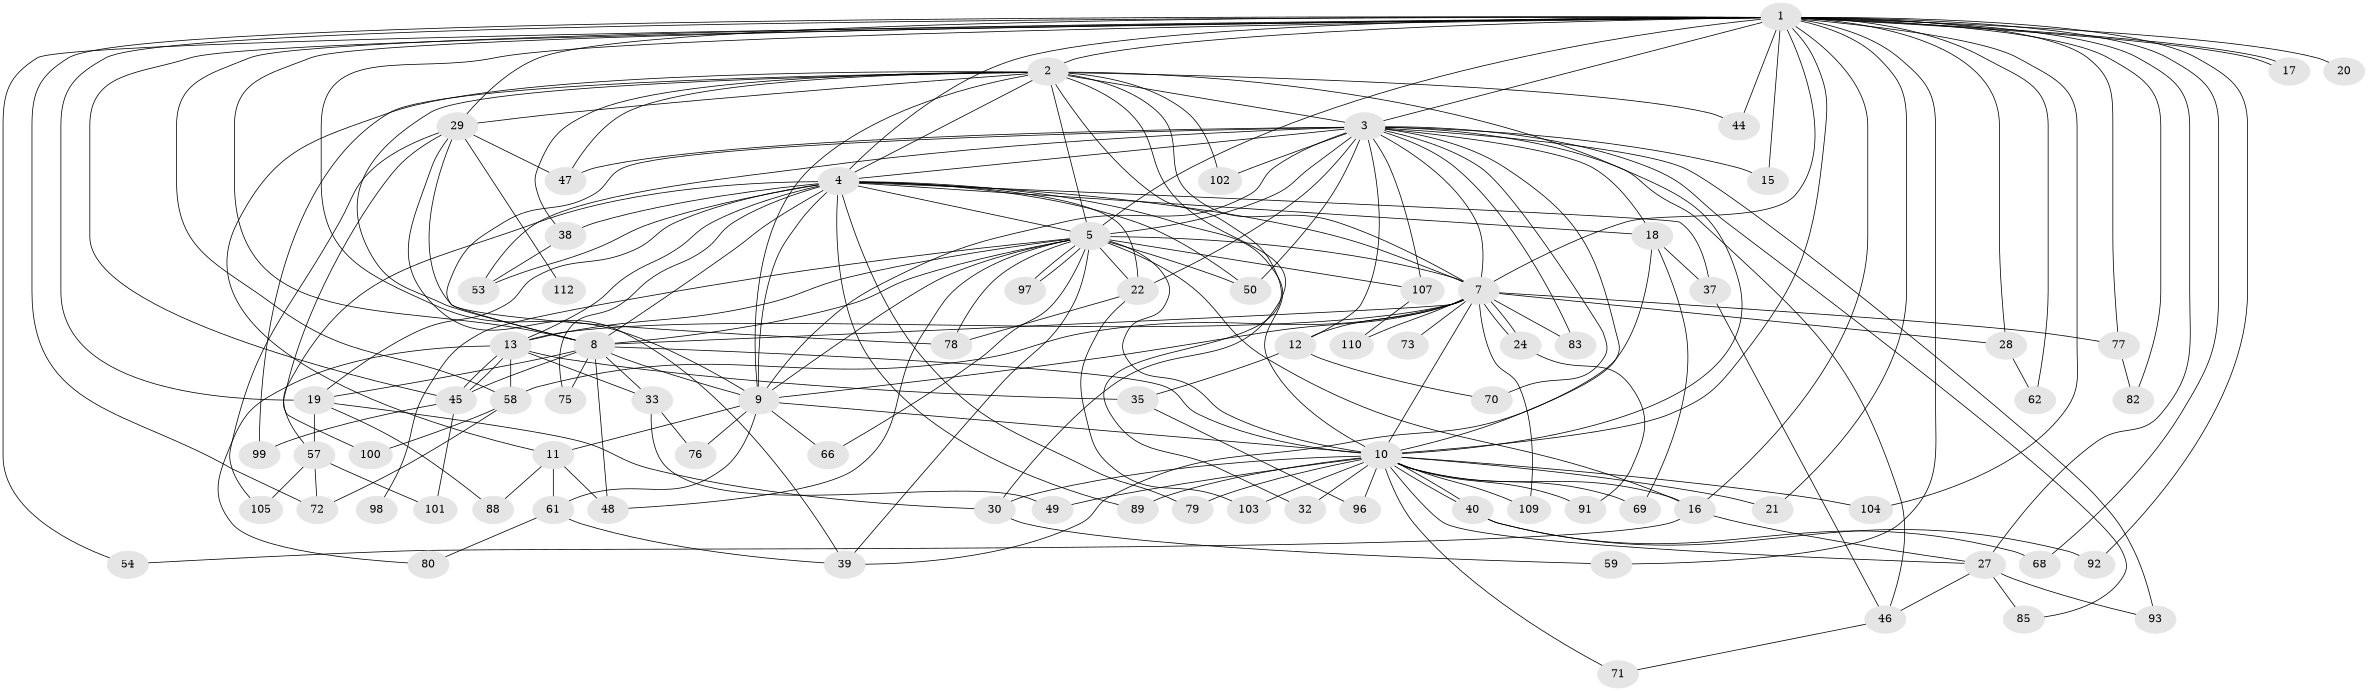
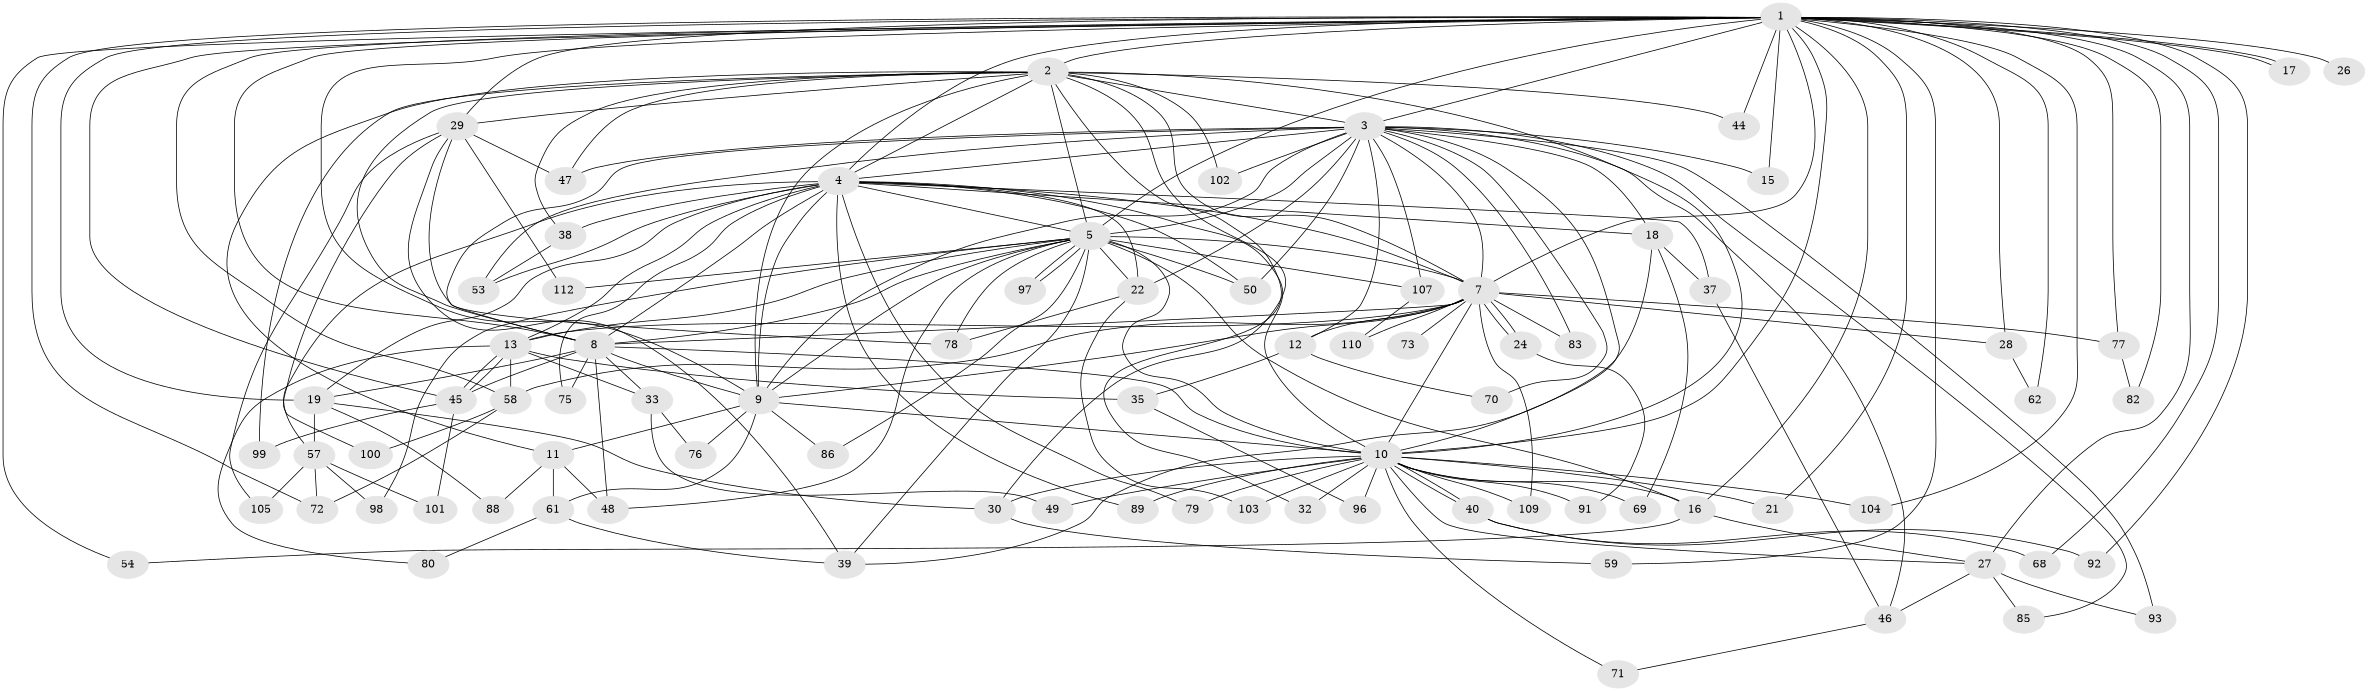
node "20": label "20" -> "26"
edge "5" -- "112": added
node "66": label "66" -> "86"
edge "57" -- "98": added
